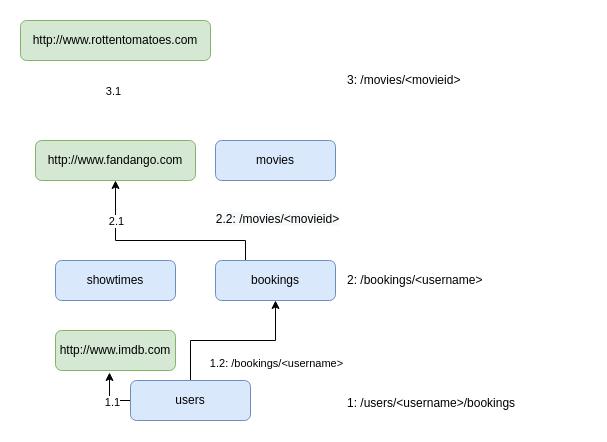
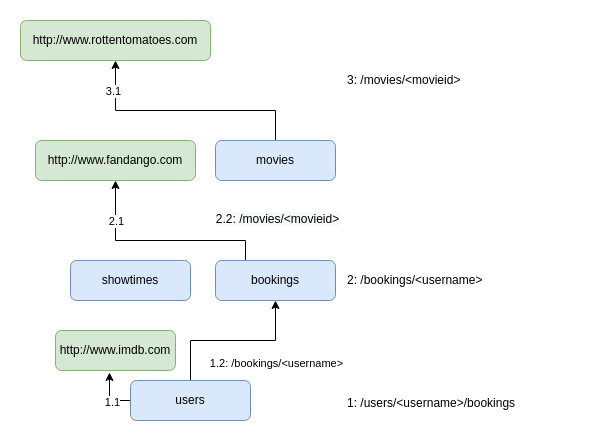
edge "movies" -> "http://www.rottentomatoes.com": added
node "showtimes": moved (116, 281) -> (131, 281)
